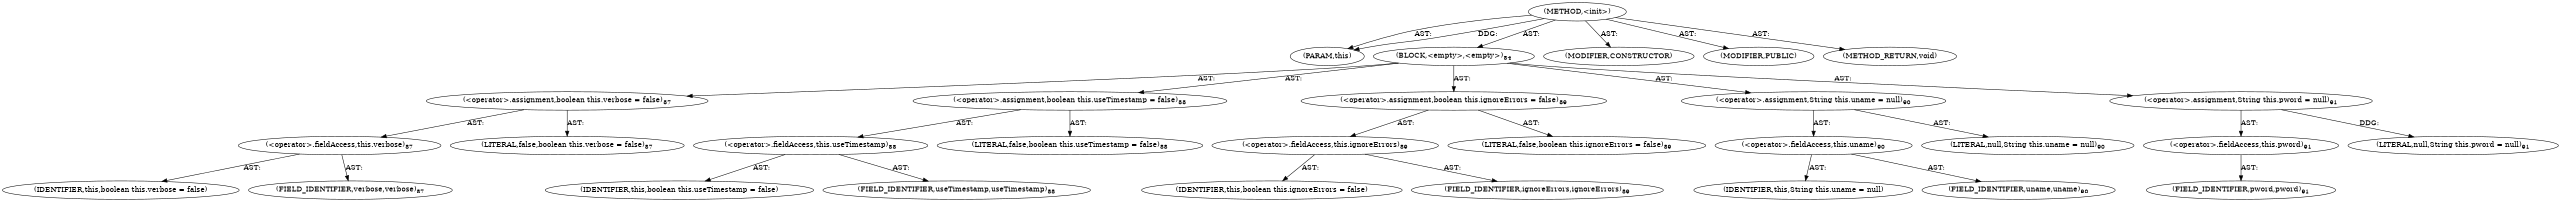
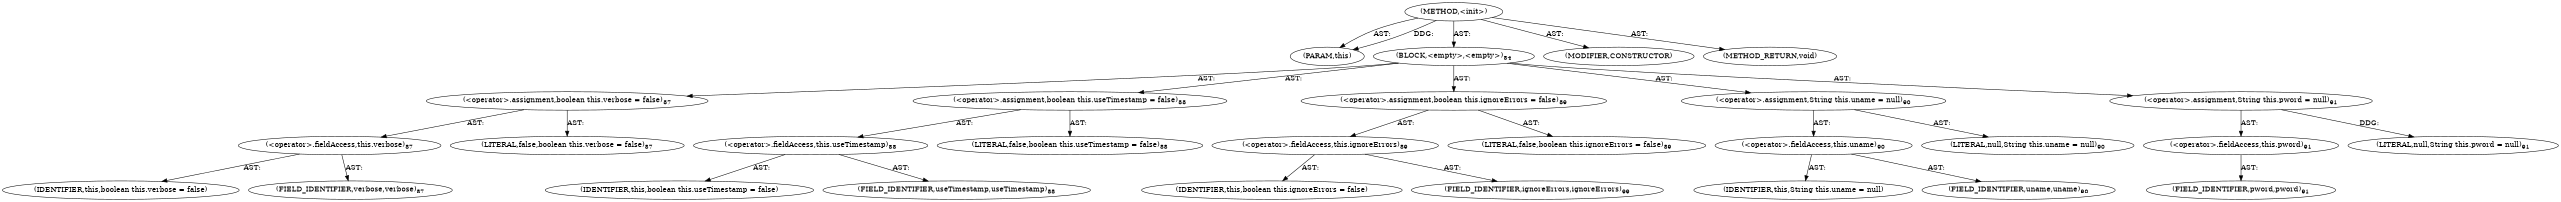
node "(MODIFIER,PUBLIC)": removed
node "(FIELD_IDENTIFIER,ignoreErrors,ignoreErrors)": text "89" -> "99"
